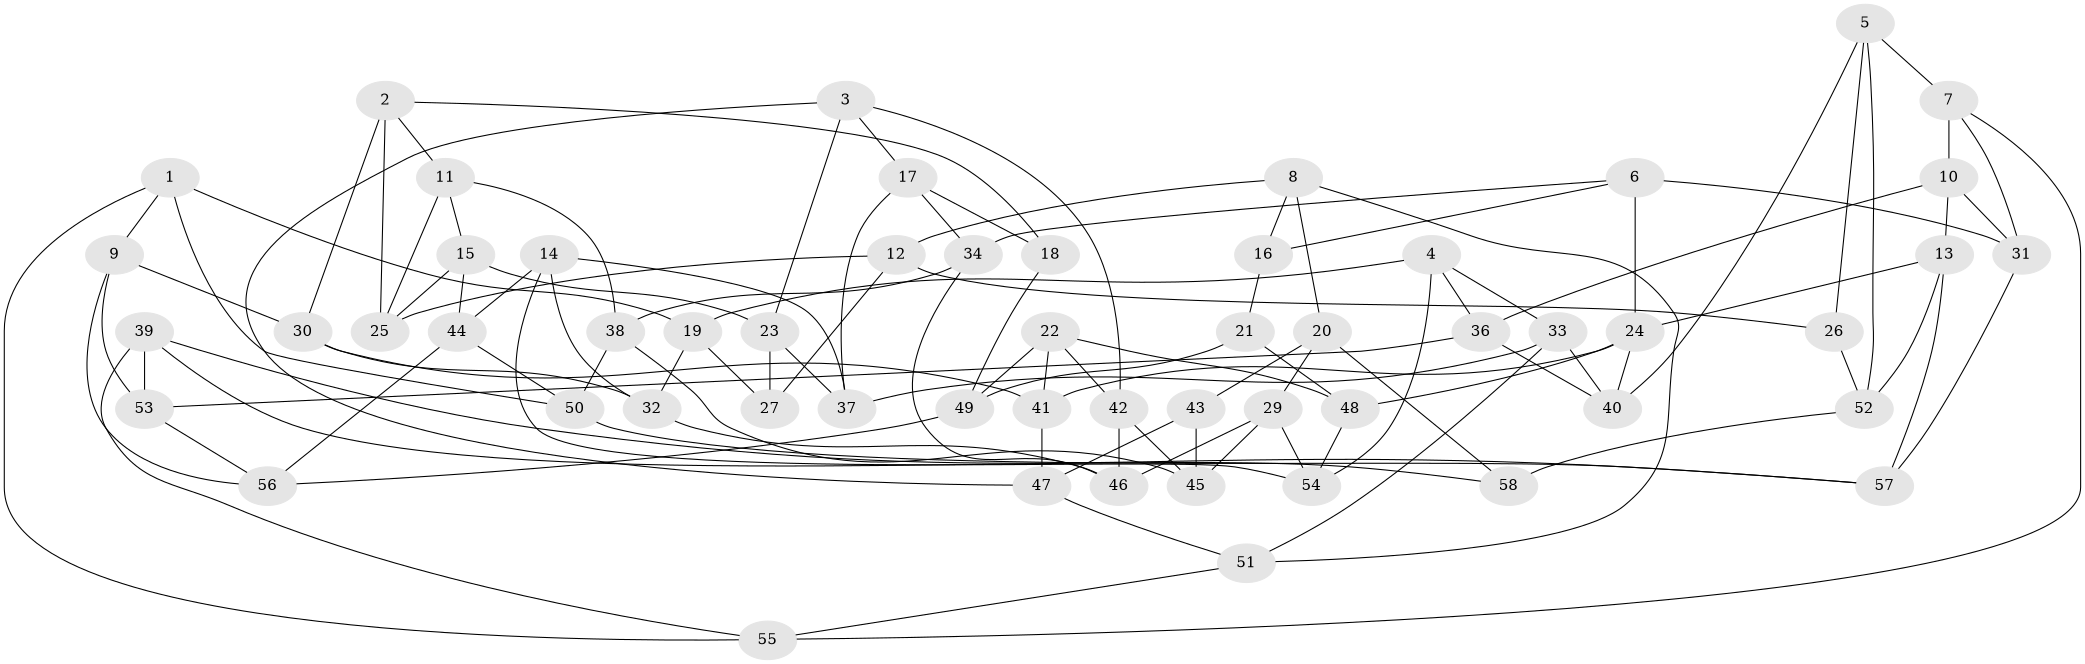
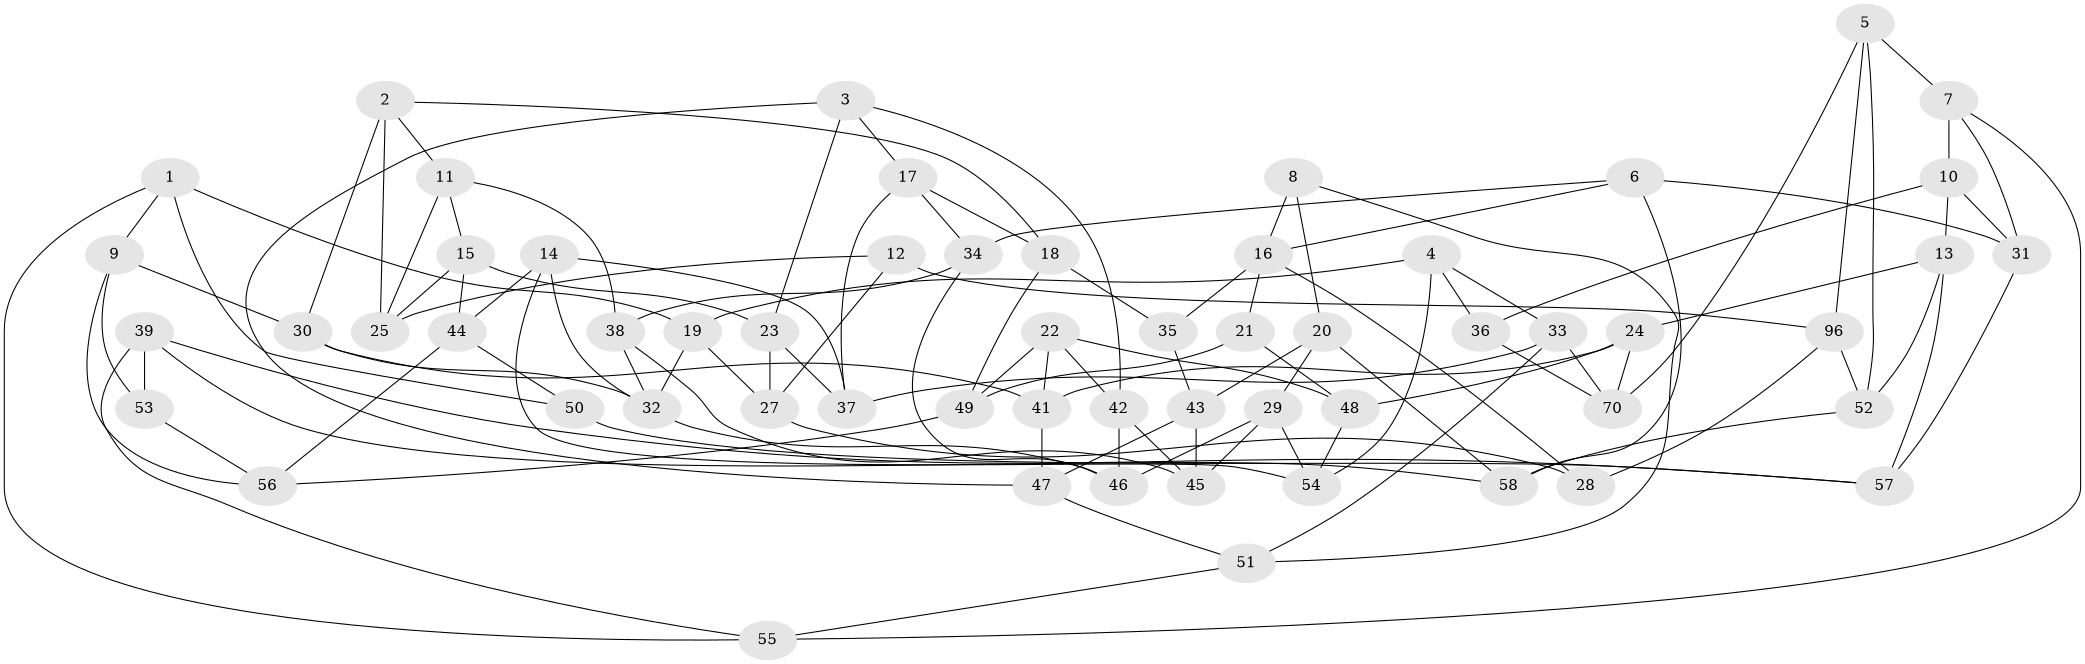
edge "8" -- "12": removed
edge "6" -- "24": now "6" -- "58"
node "35": added
node "26": label "26" -> "96"
edge "38" -- "50": now "38" -- "32"
edge "36" -- "53": removed
node "40": label "40" -> "70"
node "28": added
